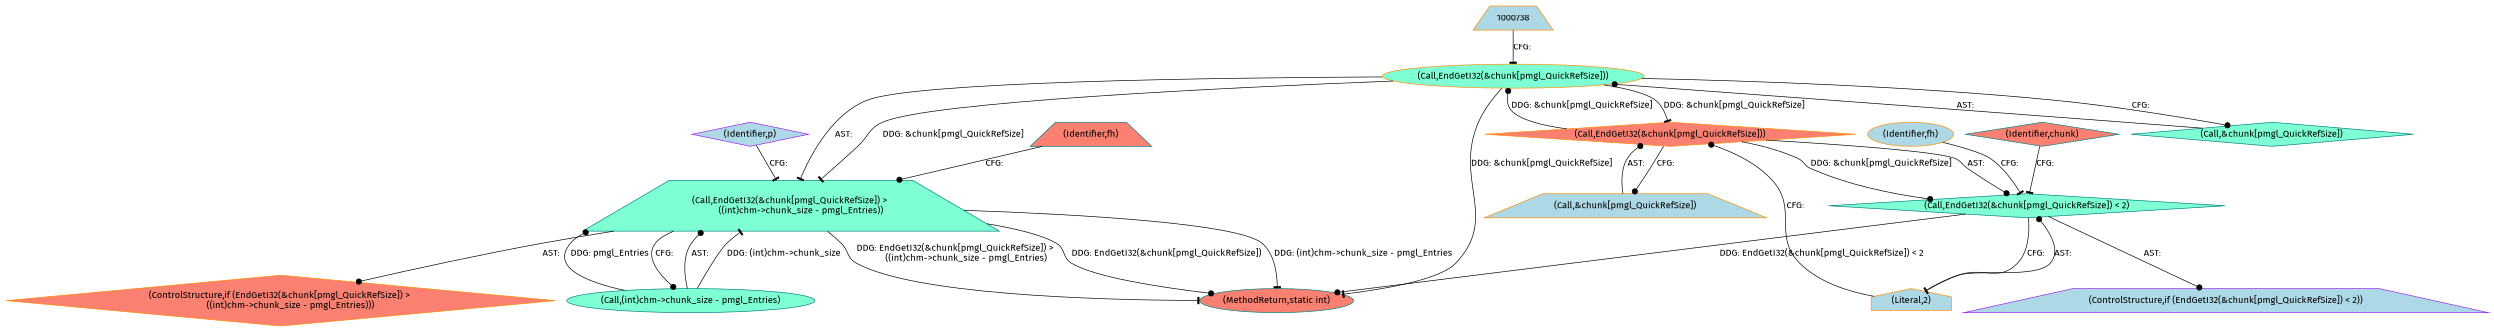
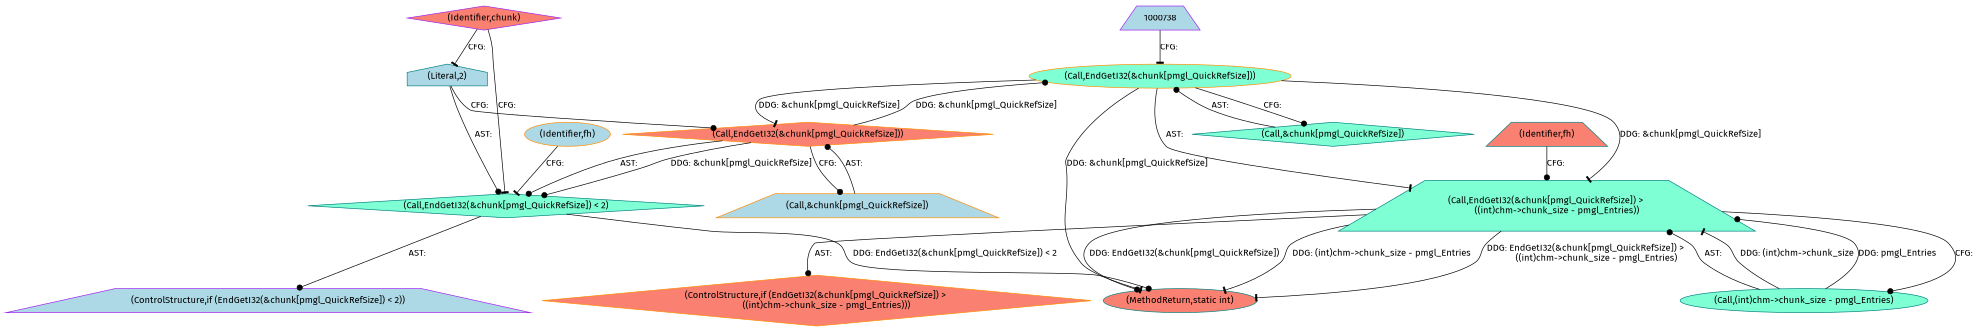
node "1000738": color darkorange -> purple
node "(Identifier,p)": removed
node "(Identifier,chunk)": color teal -> purple
edge "(Call,EndGetI32(&chunk[pmgl_QuickRefSize]) < 2)" -> "(Literal,2)": now "(Identifier,chunk)" -> "(Literal,2)"
node "(Literal,2)": color darkorange -> teal
